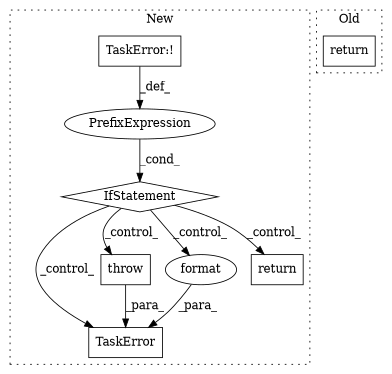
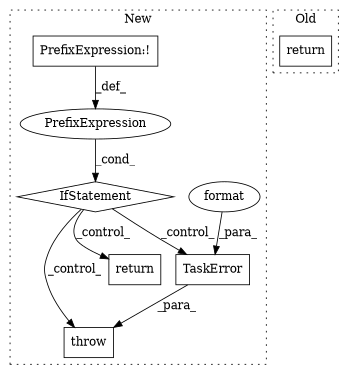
node "TaskError:!": label "TaskError:!" -> "PrefixExpression:!"
edge "IfStatement" -> "format": removed, label "_control_"
edge "throw" -> "TaskError": reversed
